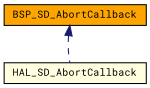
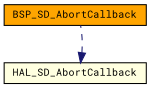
edge "HAL_SD_AbortCallback" -> "BSP_SD_AbortCallback": reversed
